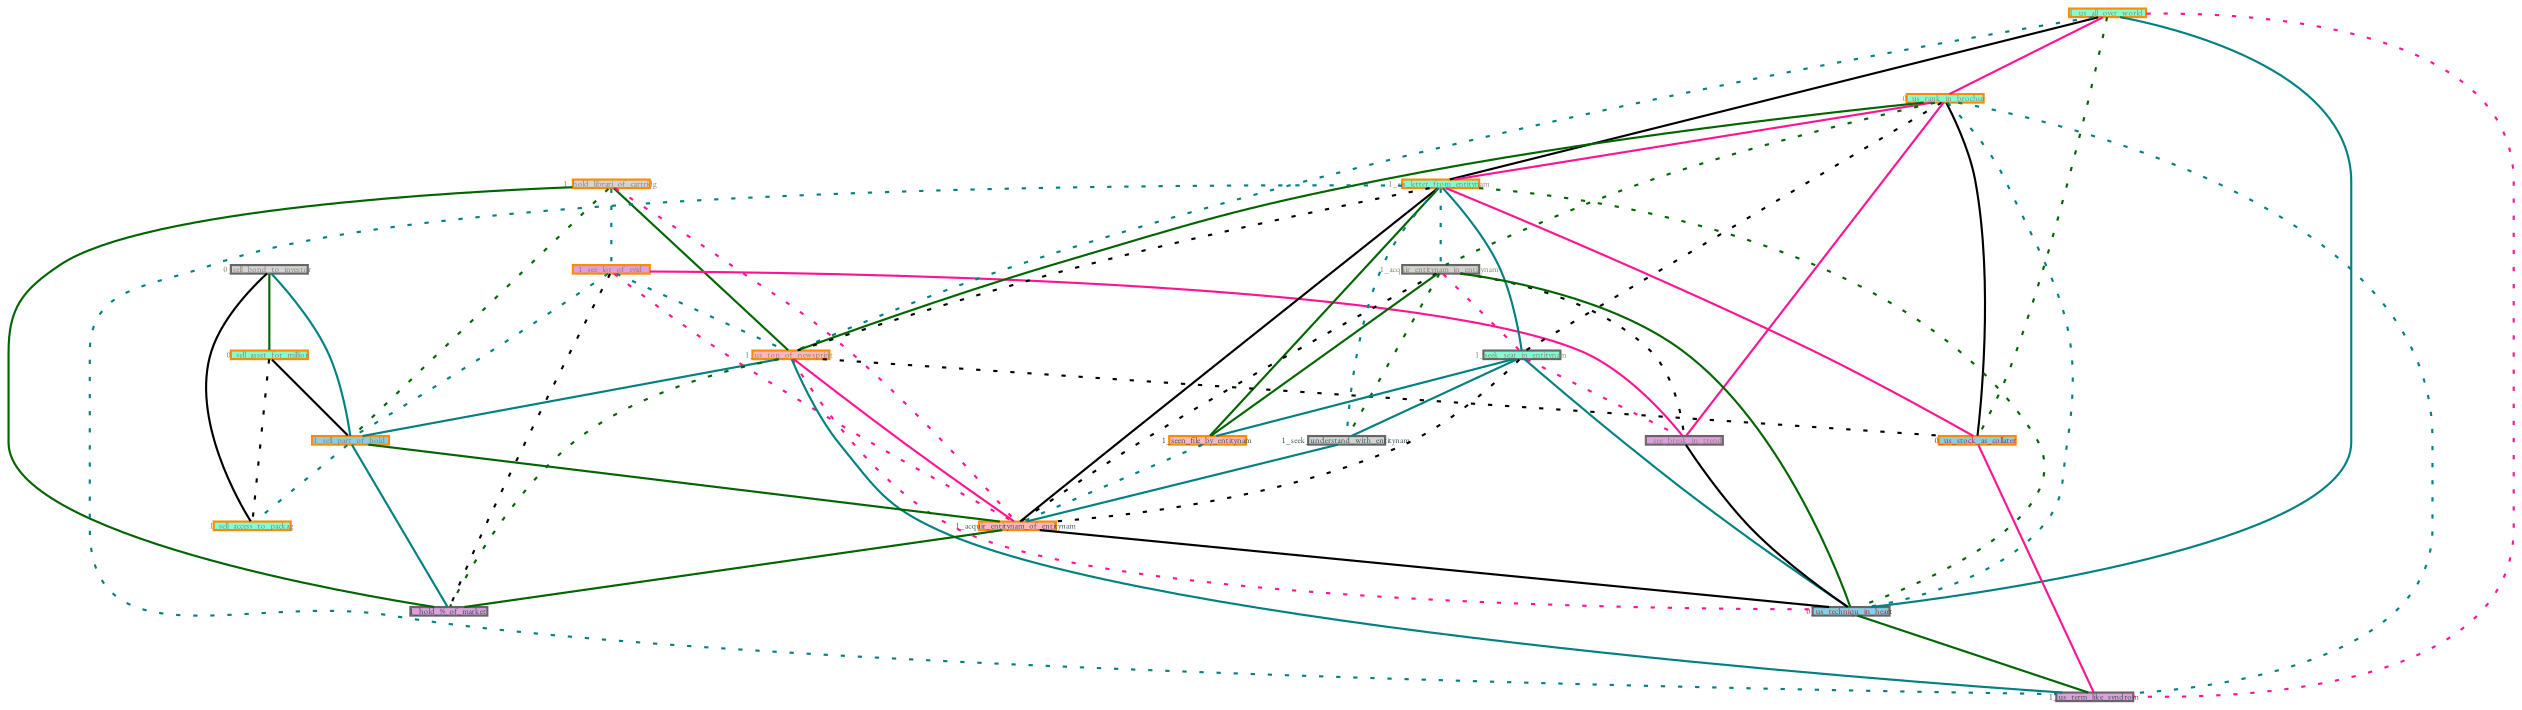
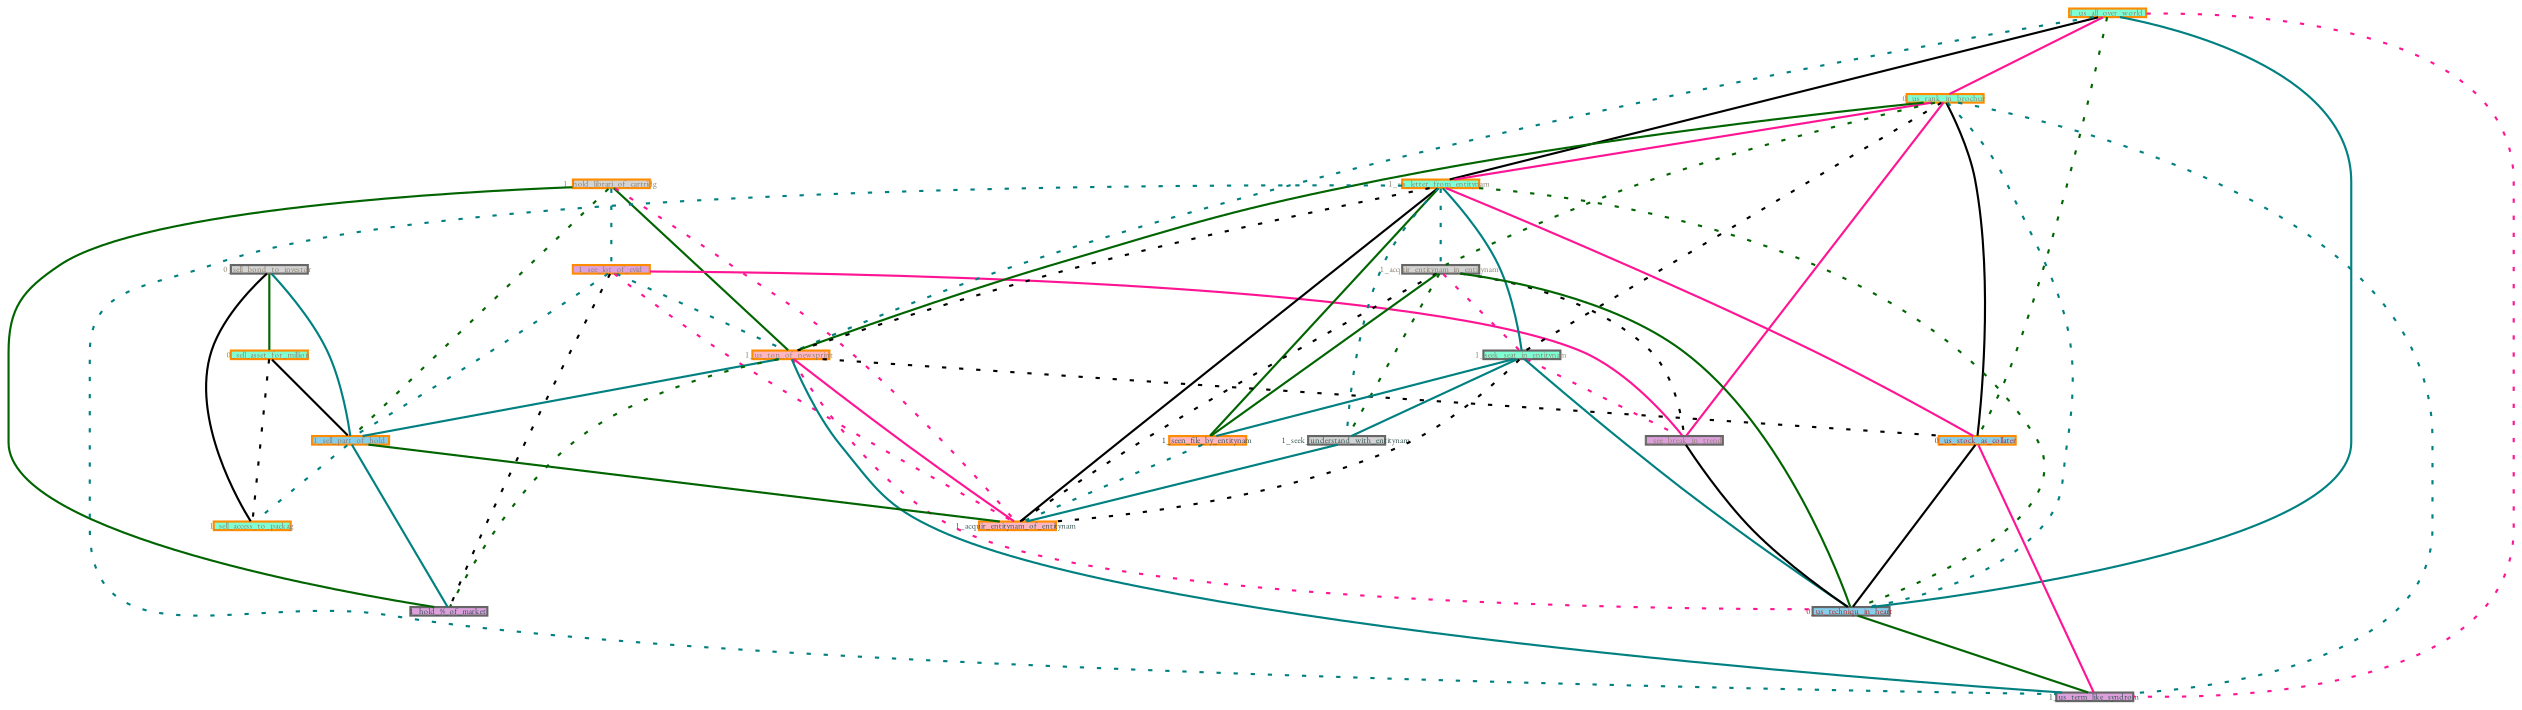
edge "1_acquir_entitynam_of_entitynam" -- "1_hold_%_of_market": removed
edge "1_acquir_entitynam_of_entitynam" -- "0_us_techniqu_in_heart": now "0_us_stock_as_collater" -- "0_us_techniqu_in_heart"
